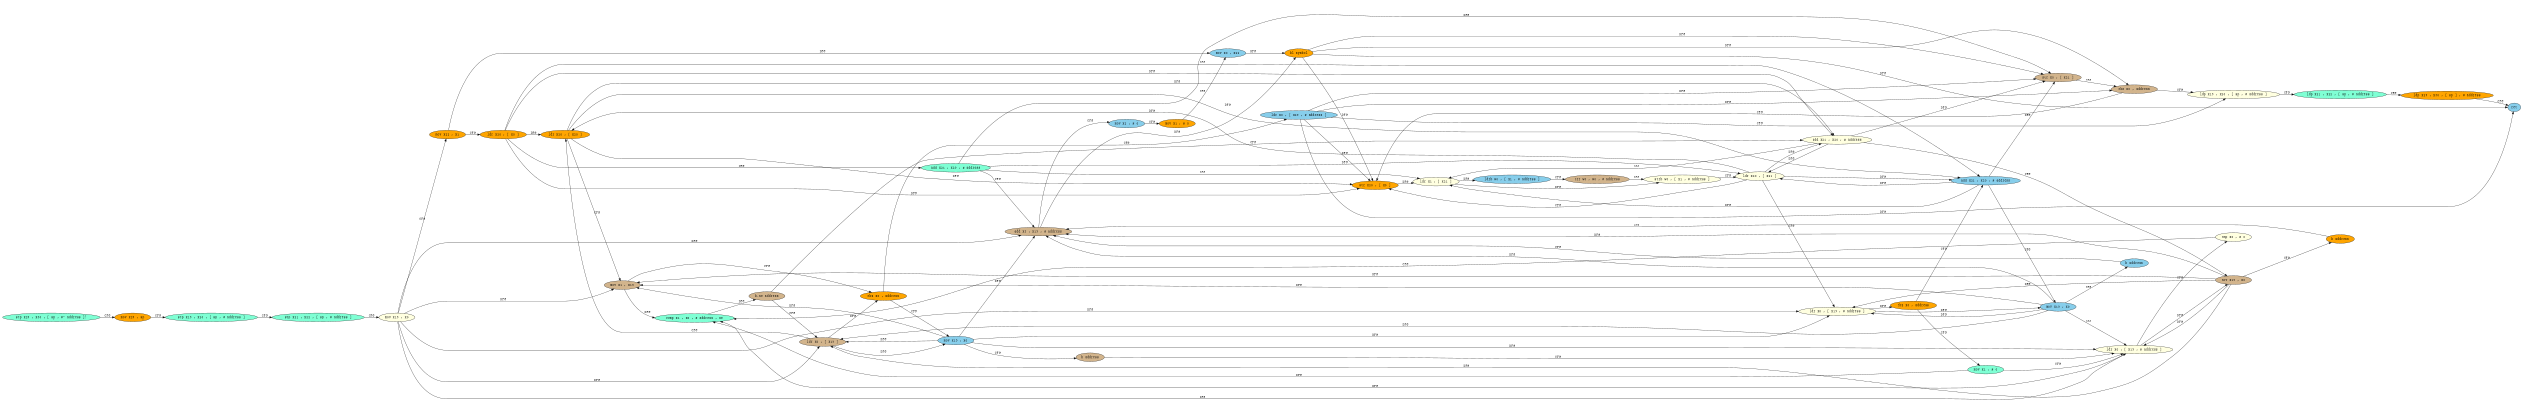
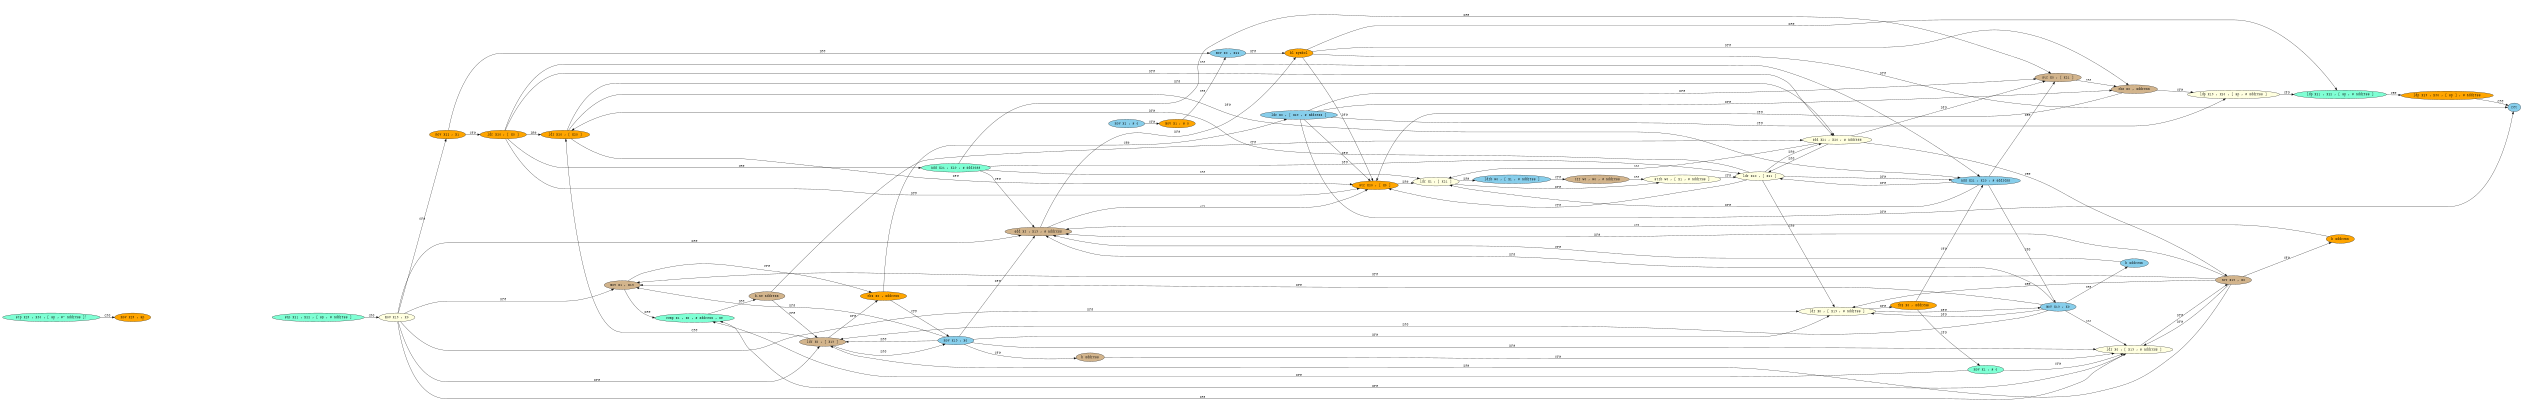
edge "bl symbol" -> "str x0 , [ x21 ]": now "bl symbol" -> "ldp x21 , x22 , [ sp , # address ]"
edge "add x3 , x19 , # address" -> "mov x2 , # 0": now "add x3 , x19 , # address" -> "str x20 , [ x0 ]"
edge "ldr x20 , [ x20 ]" -> "mov x1 , x19": removed, label "CFG"
node "cmp x0 , # 0": removed
node "stp x19 , x20 , [ sp , # address ]": removed
